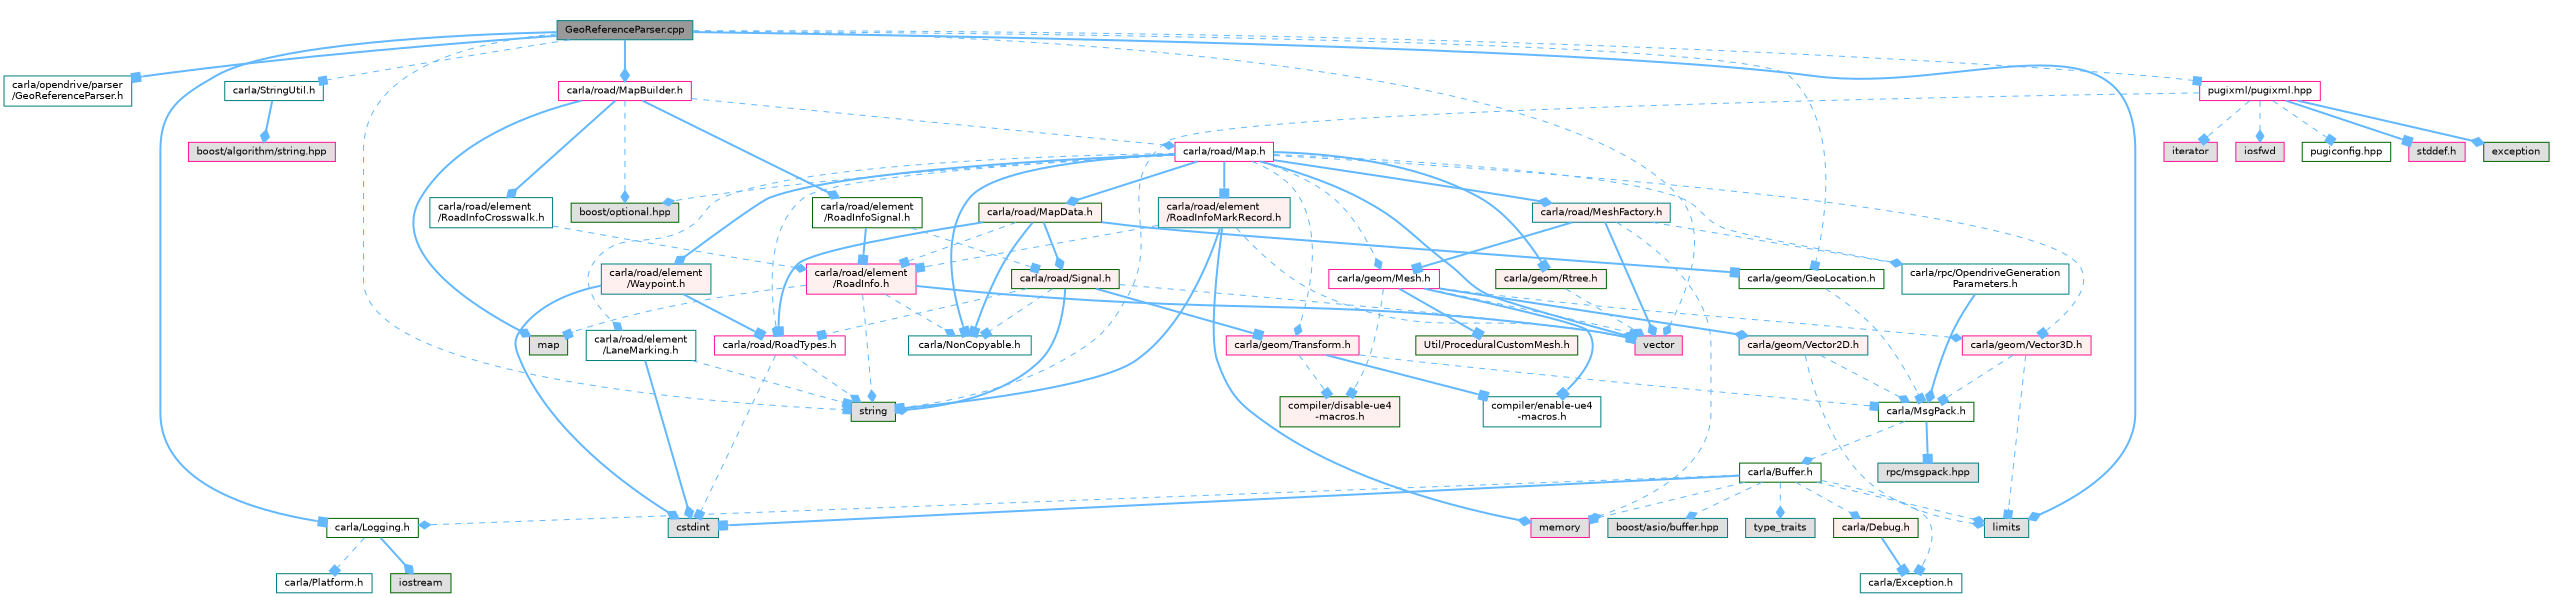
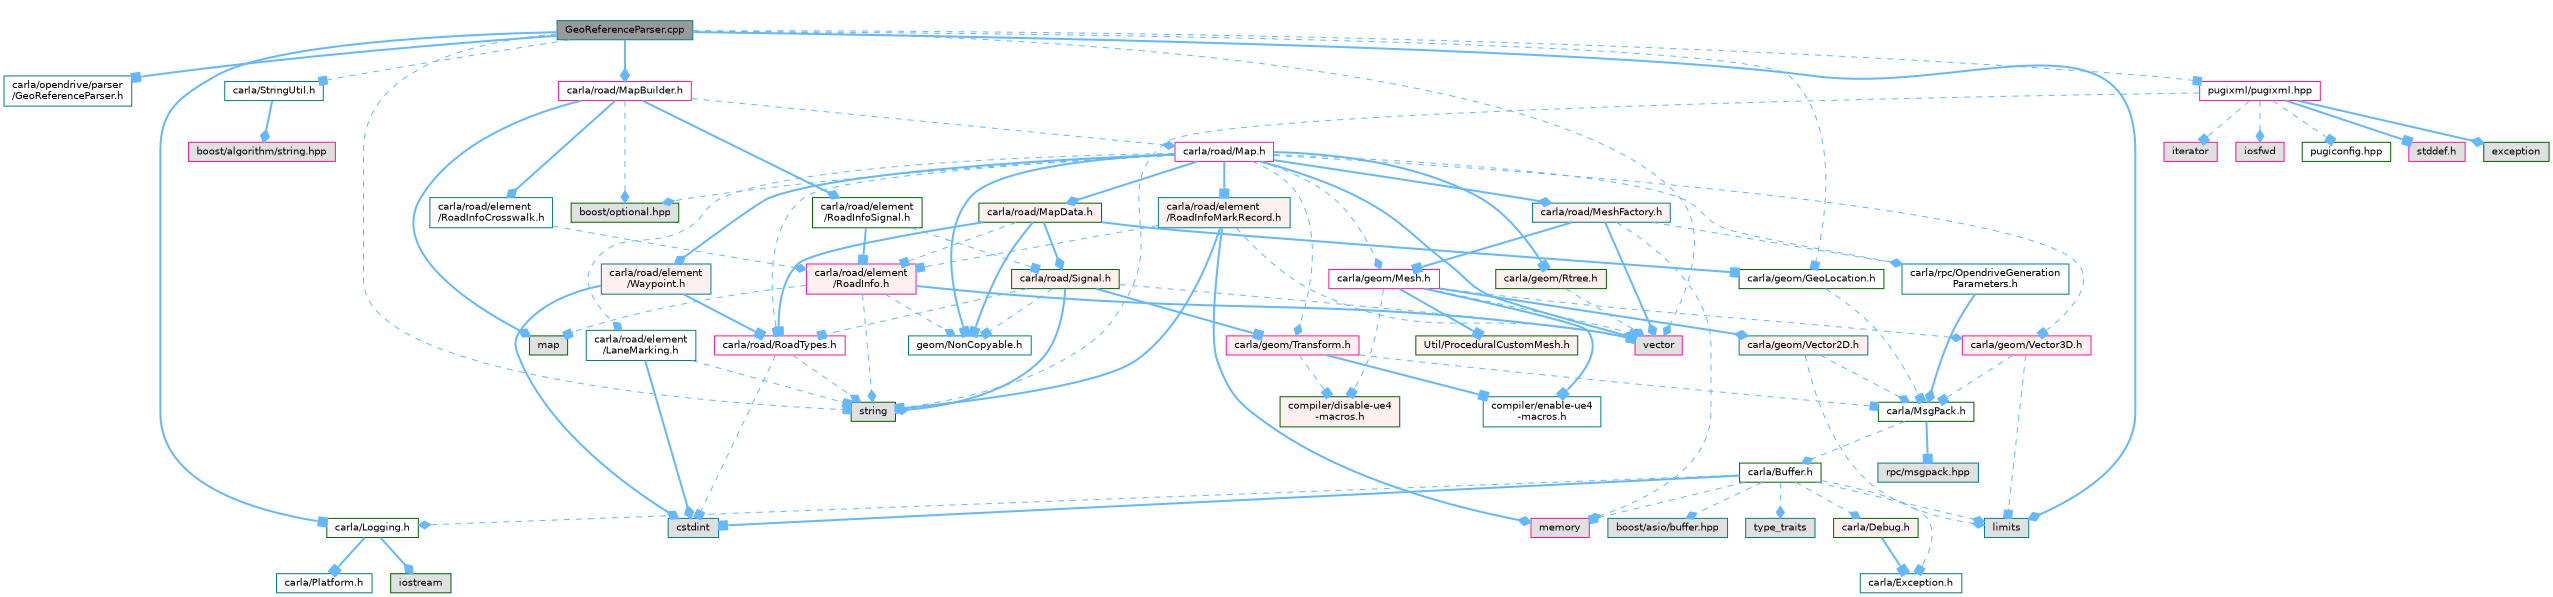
node "carla/NonCopyable.h": label "carla/NonCopyable.h" -> "geom/NonCopyable.h"
edge "carla/Logging.h" -> "carla/Platform.h": style dashed -> bold
